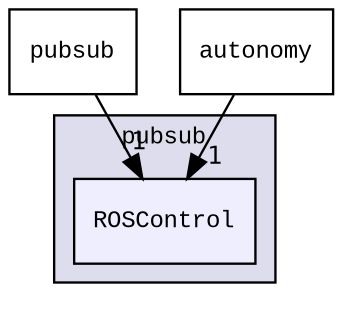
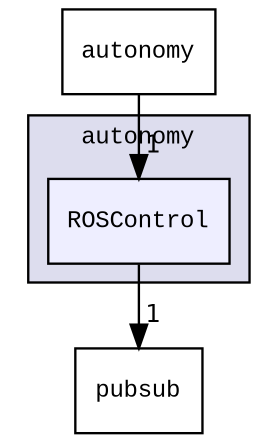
edge "pubsub" -> "ROSControl": reversed
cluster "pubsub": label "pubsub" -> "autonomy"
